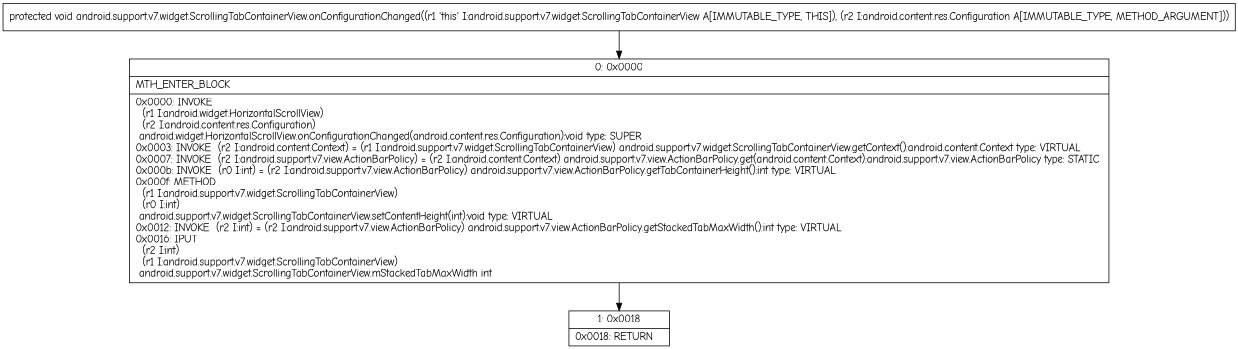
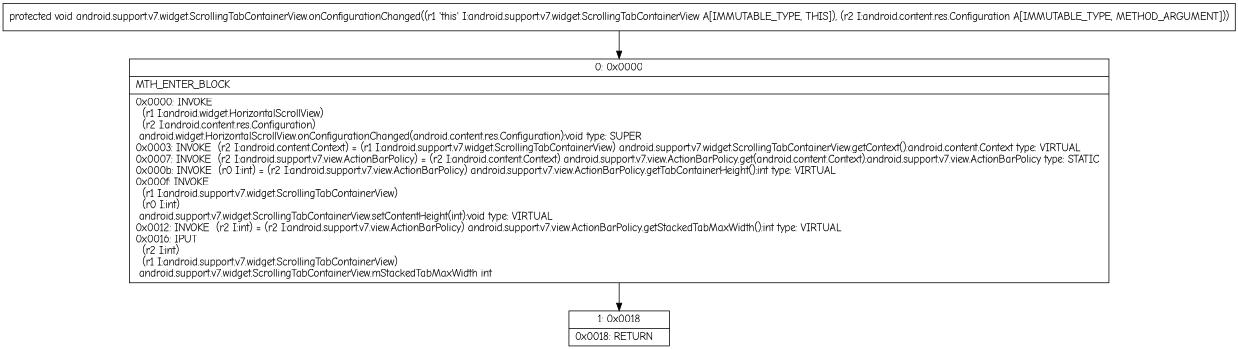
node "0: 0x0000": text "0x000f: METHOD" -> "0x000f: INVOKE"
